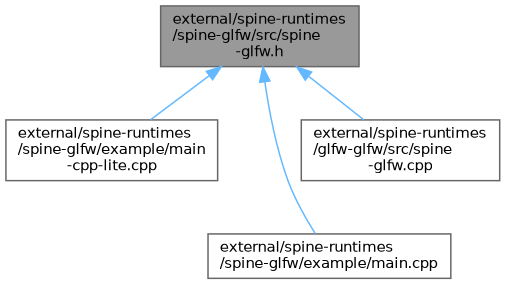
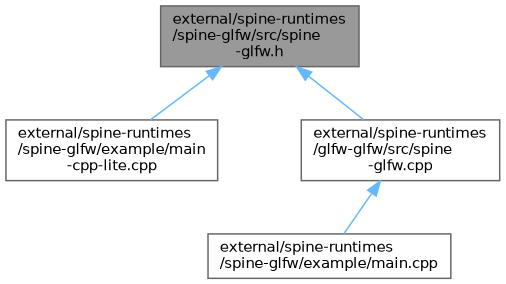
edge "external/spine-runtimes /spine-glfw/example/main.cpp" -> "external/spine-runtimes /spine-glfw/src/spine -glfw.h": now "external/spine-runtimes /spine-glfw/example/main.cpp" -> "external/spine-runtimes /glfw-glfw/src/spine -glfw.cpp"
